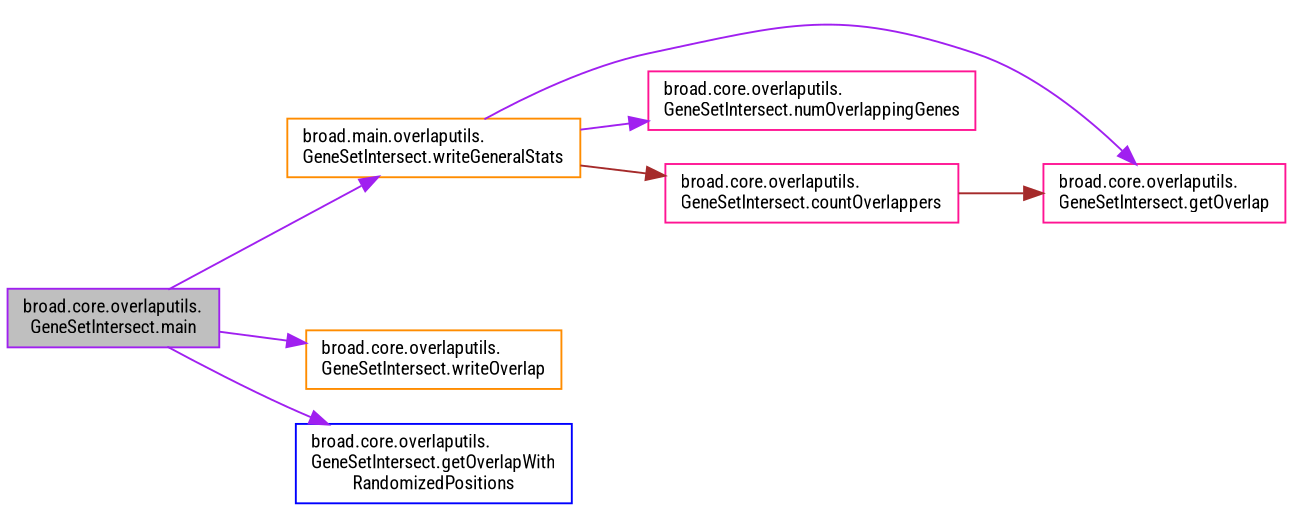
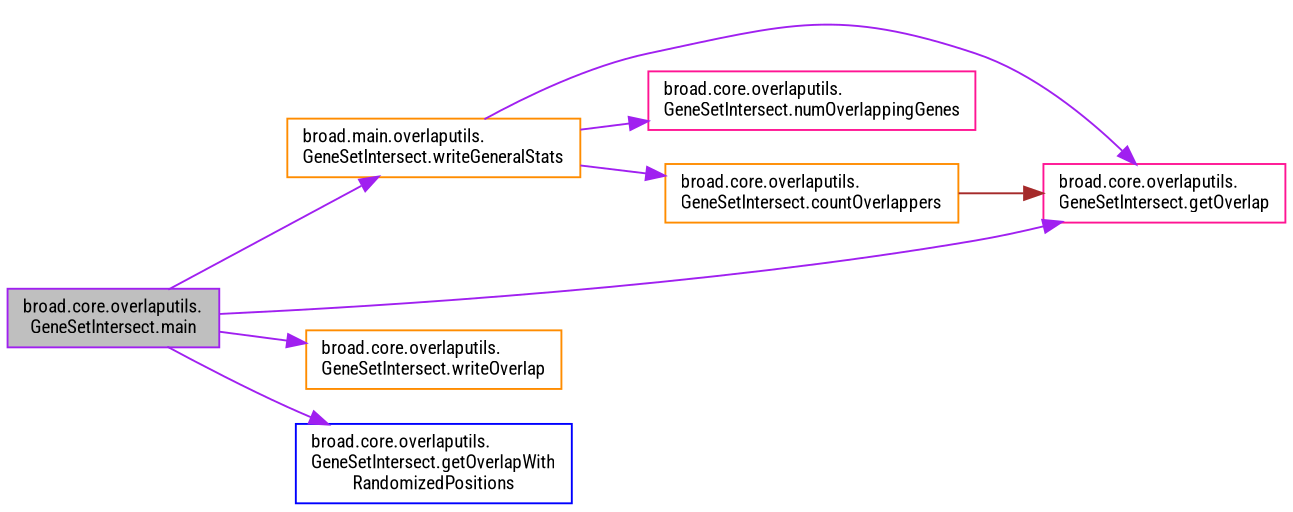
edge "broad.main.overlaputils. GeneSetIntersect.writeGeneralStats" -> "broad.core.overlaputils. GeneSetIntersect.countOverlappers": color brown -> purple
node "broad.core.overlaputils. GeneSetIntersect.countOverlappers": color deeppink -> darkorange
edge "broad.core.overlaputils. GeneSetIntersect.main" -> "broad.core.overlaputils. GeneSetIntersect.getOverlap": added
